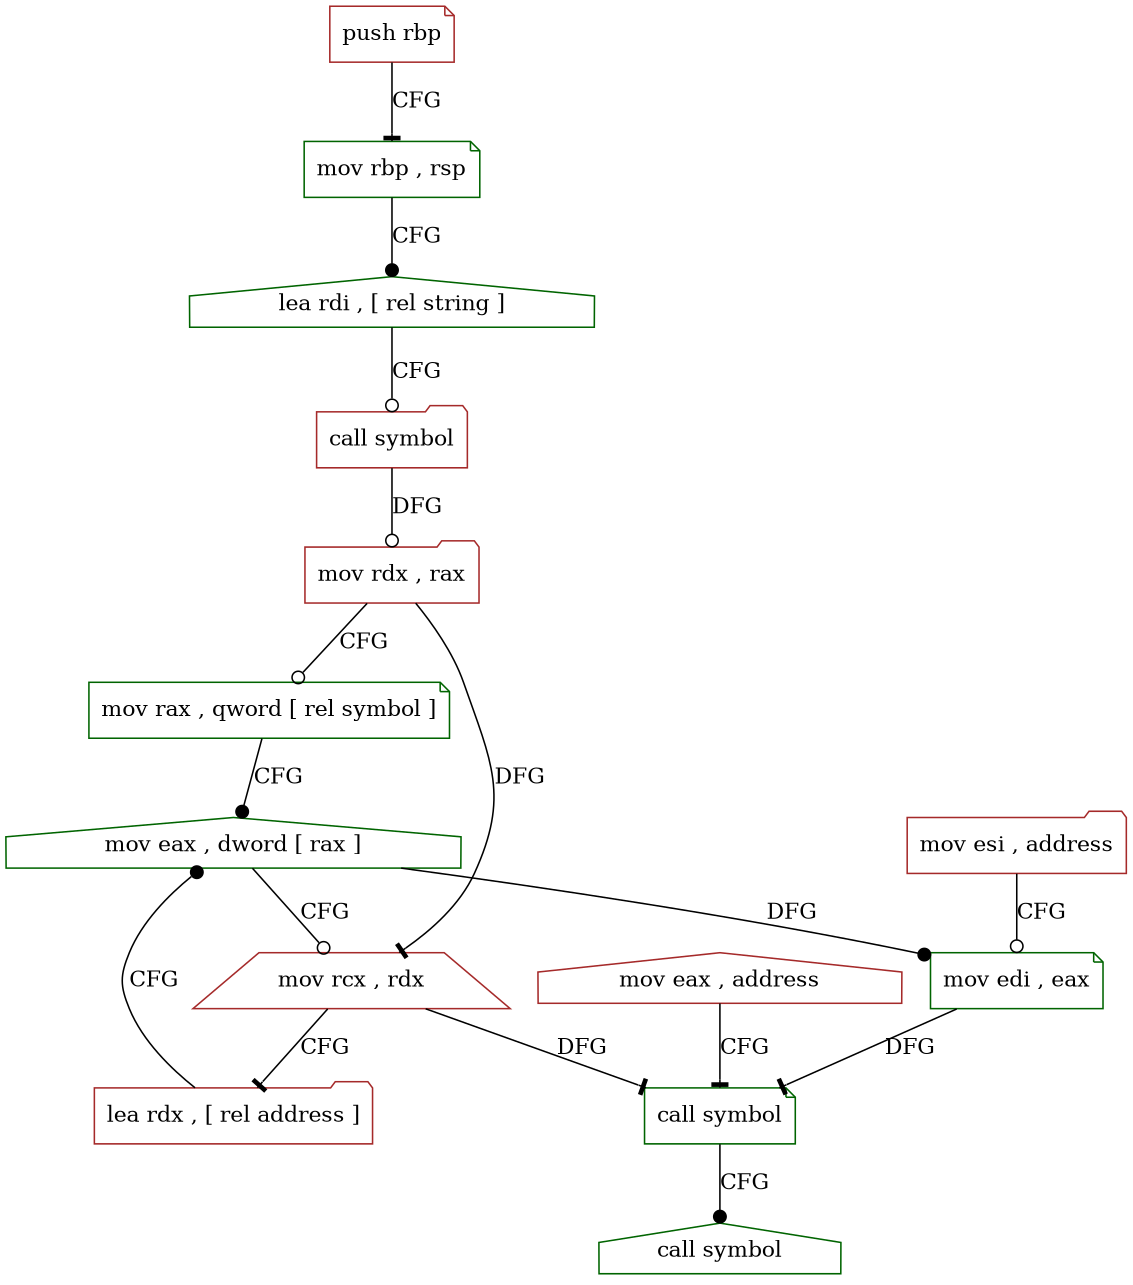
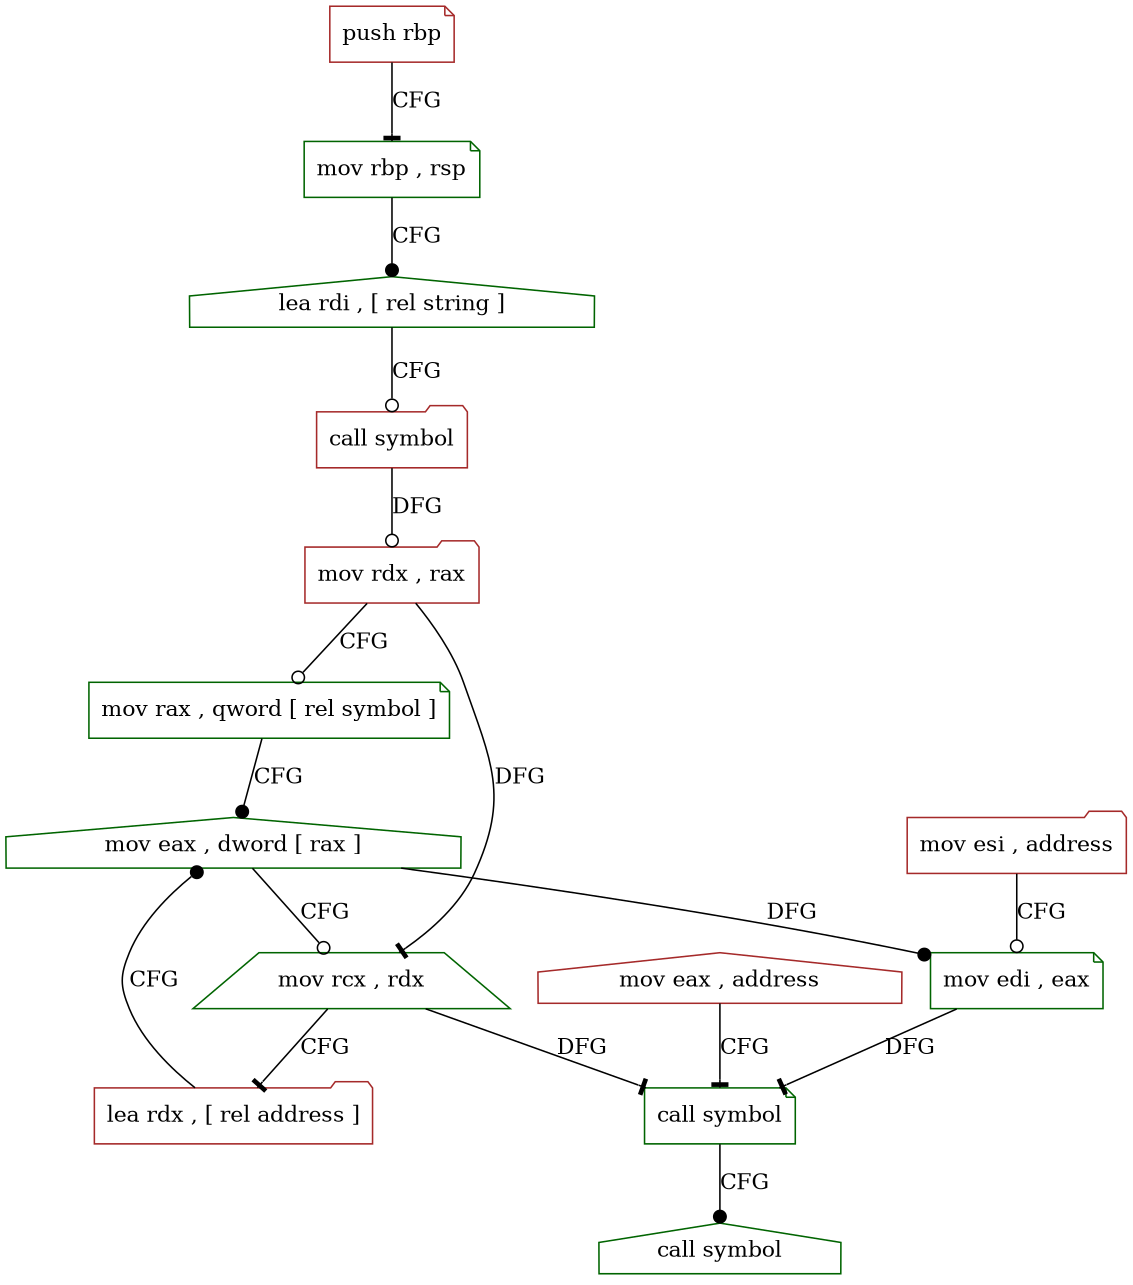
node "mov rcx , rdx": color brown -> darkgreen
